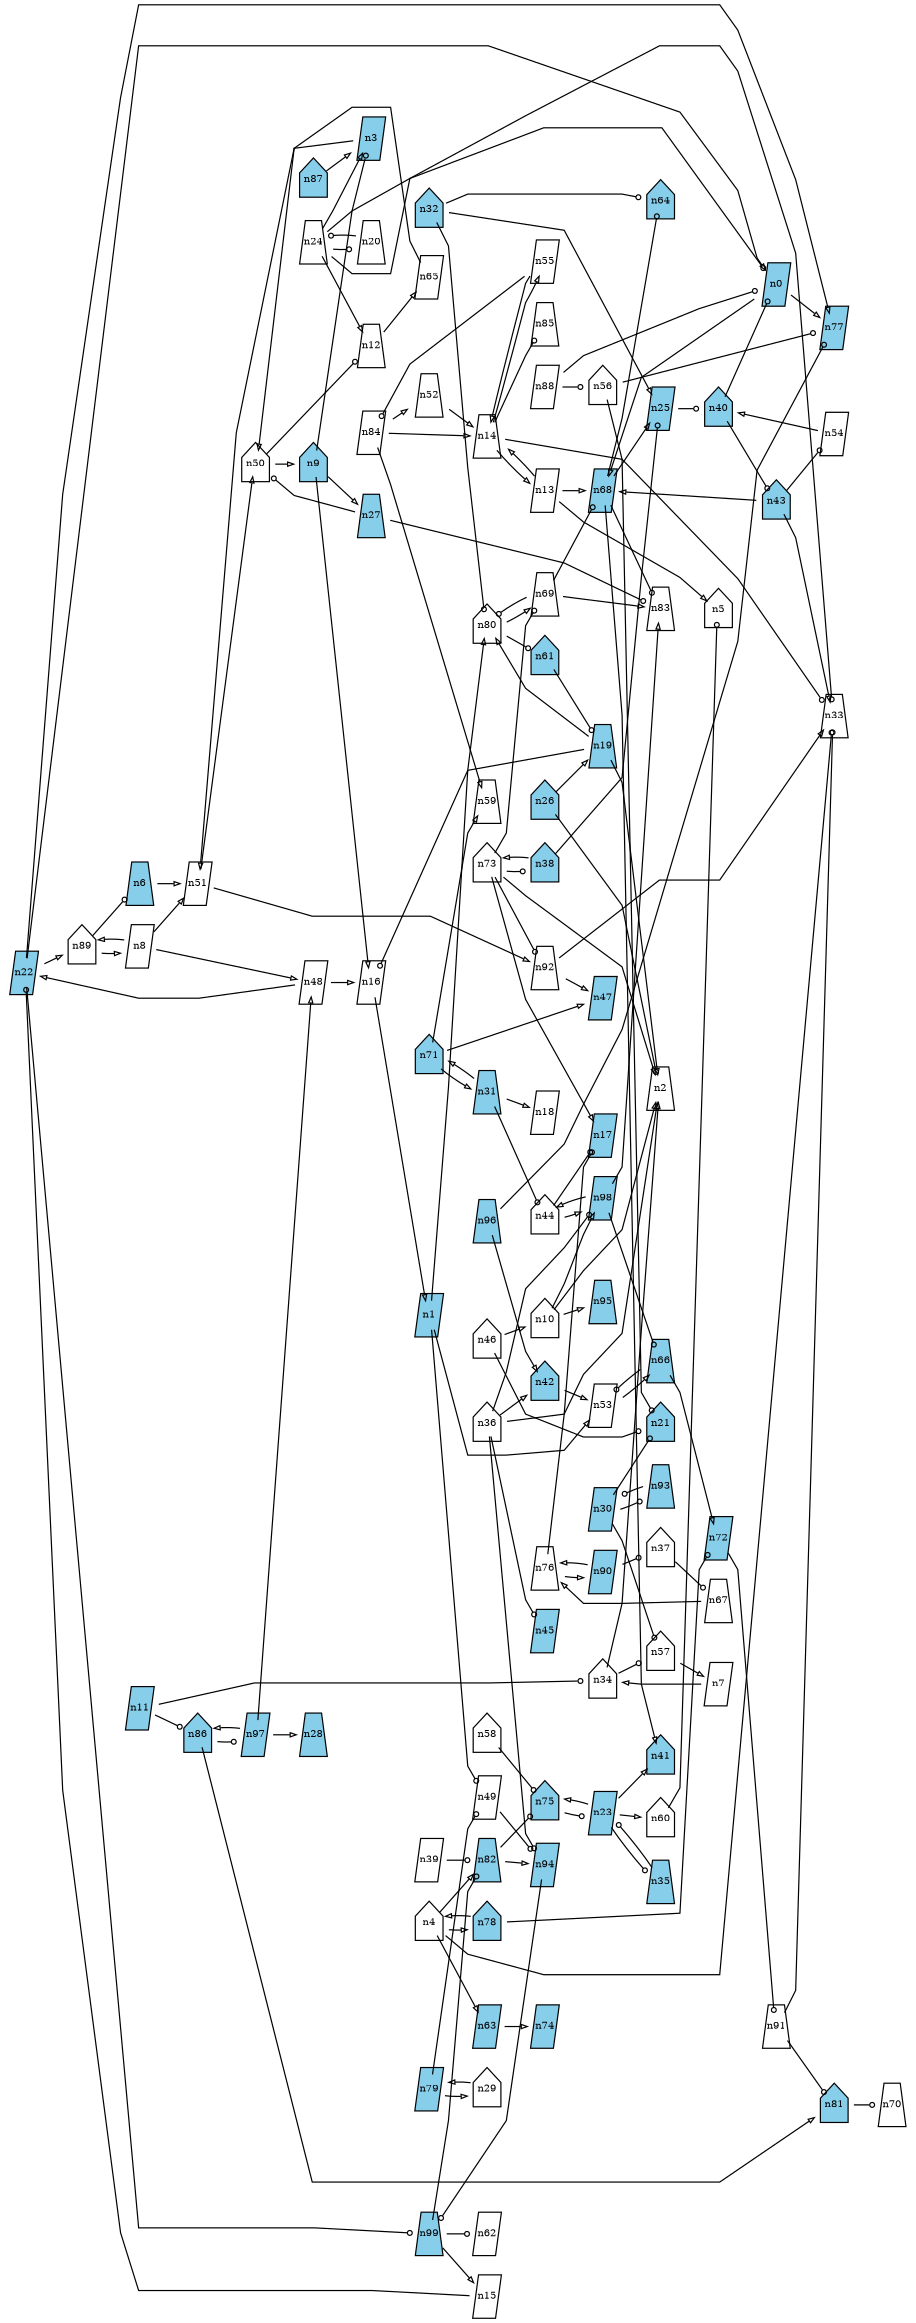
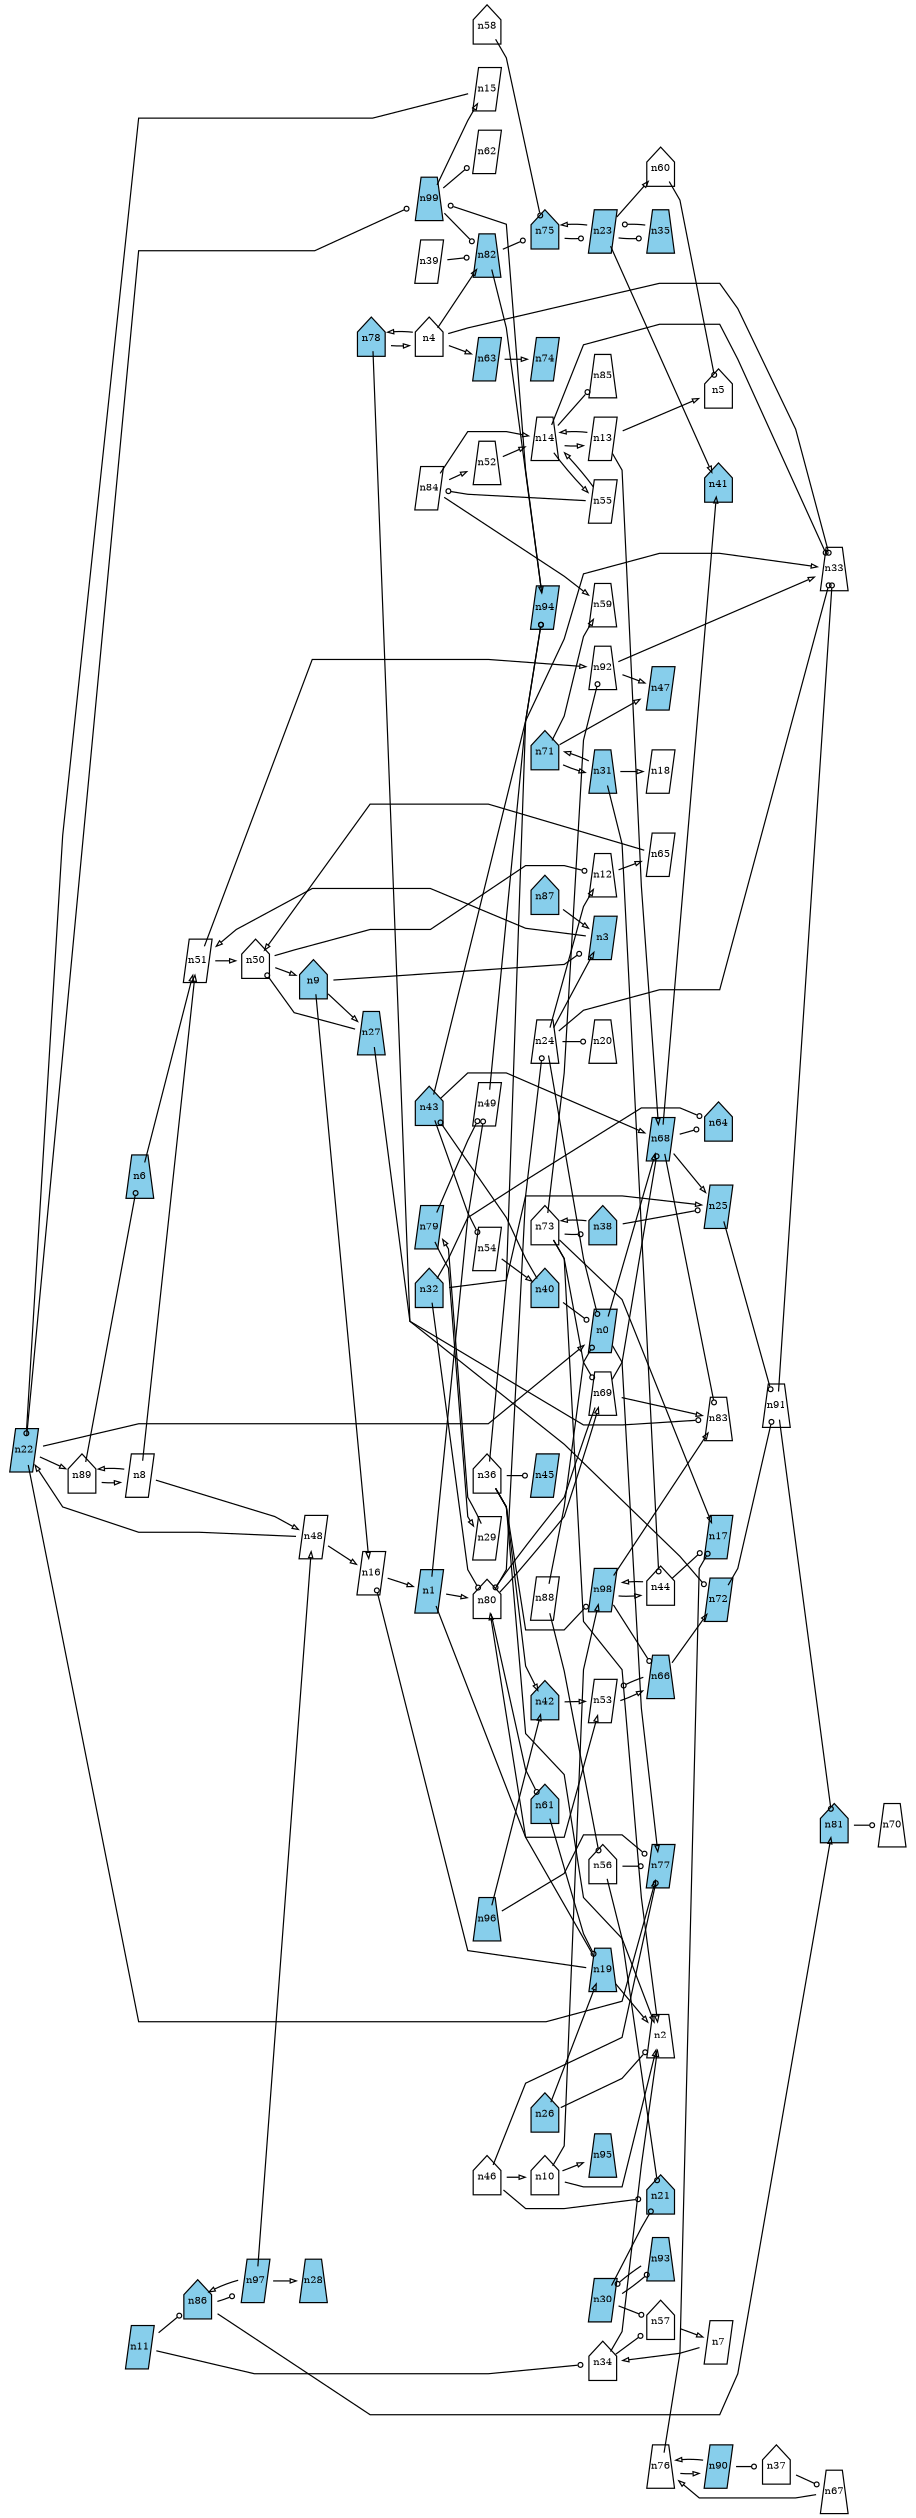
edge "n20" -> "n24": now "n80" -> "n24"
edge "n25" -> "n40": now "n25" -> "n91"
edge "n46" -> "n77": added
node "n29": shape house -> parallelogram
